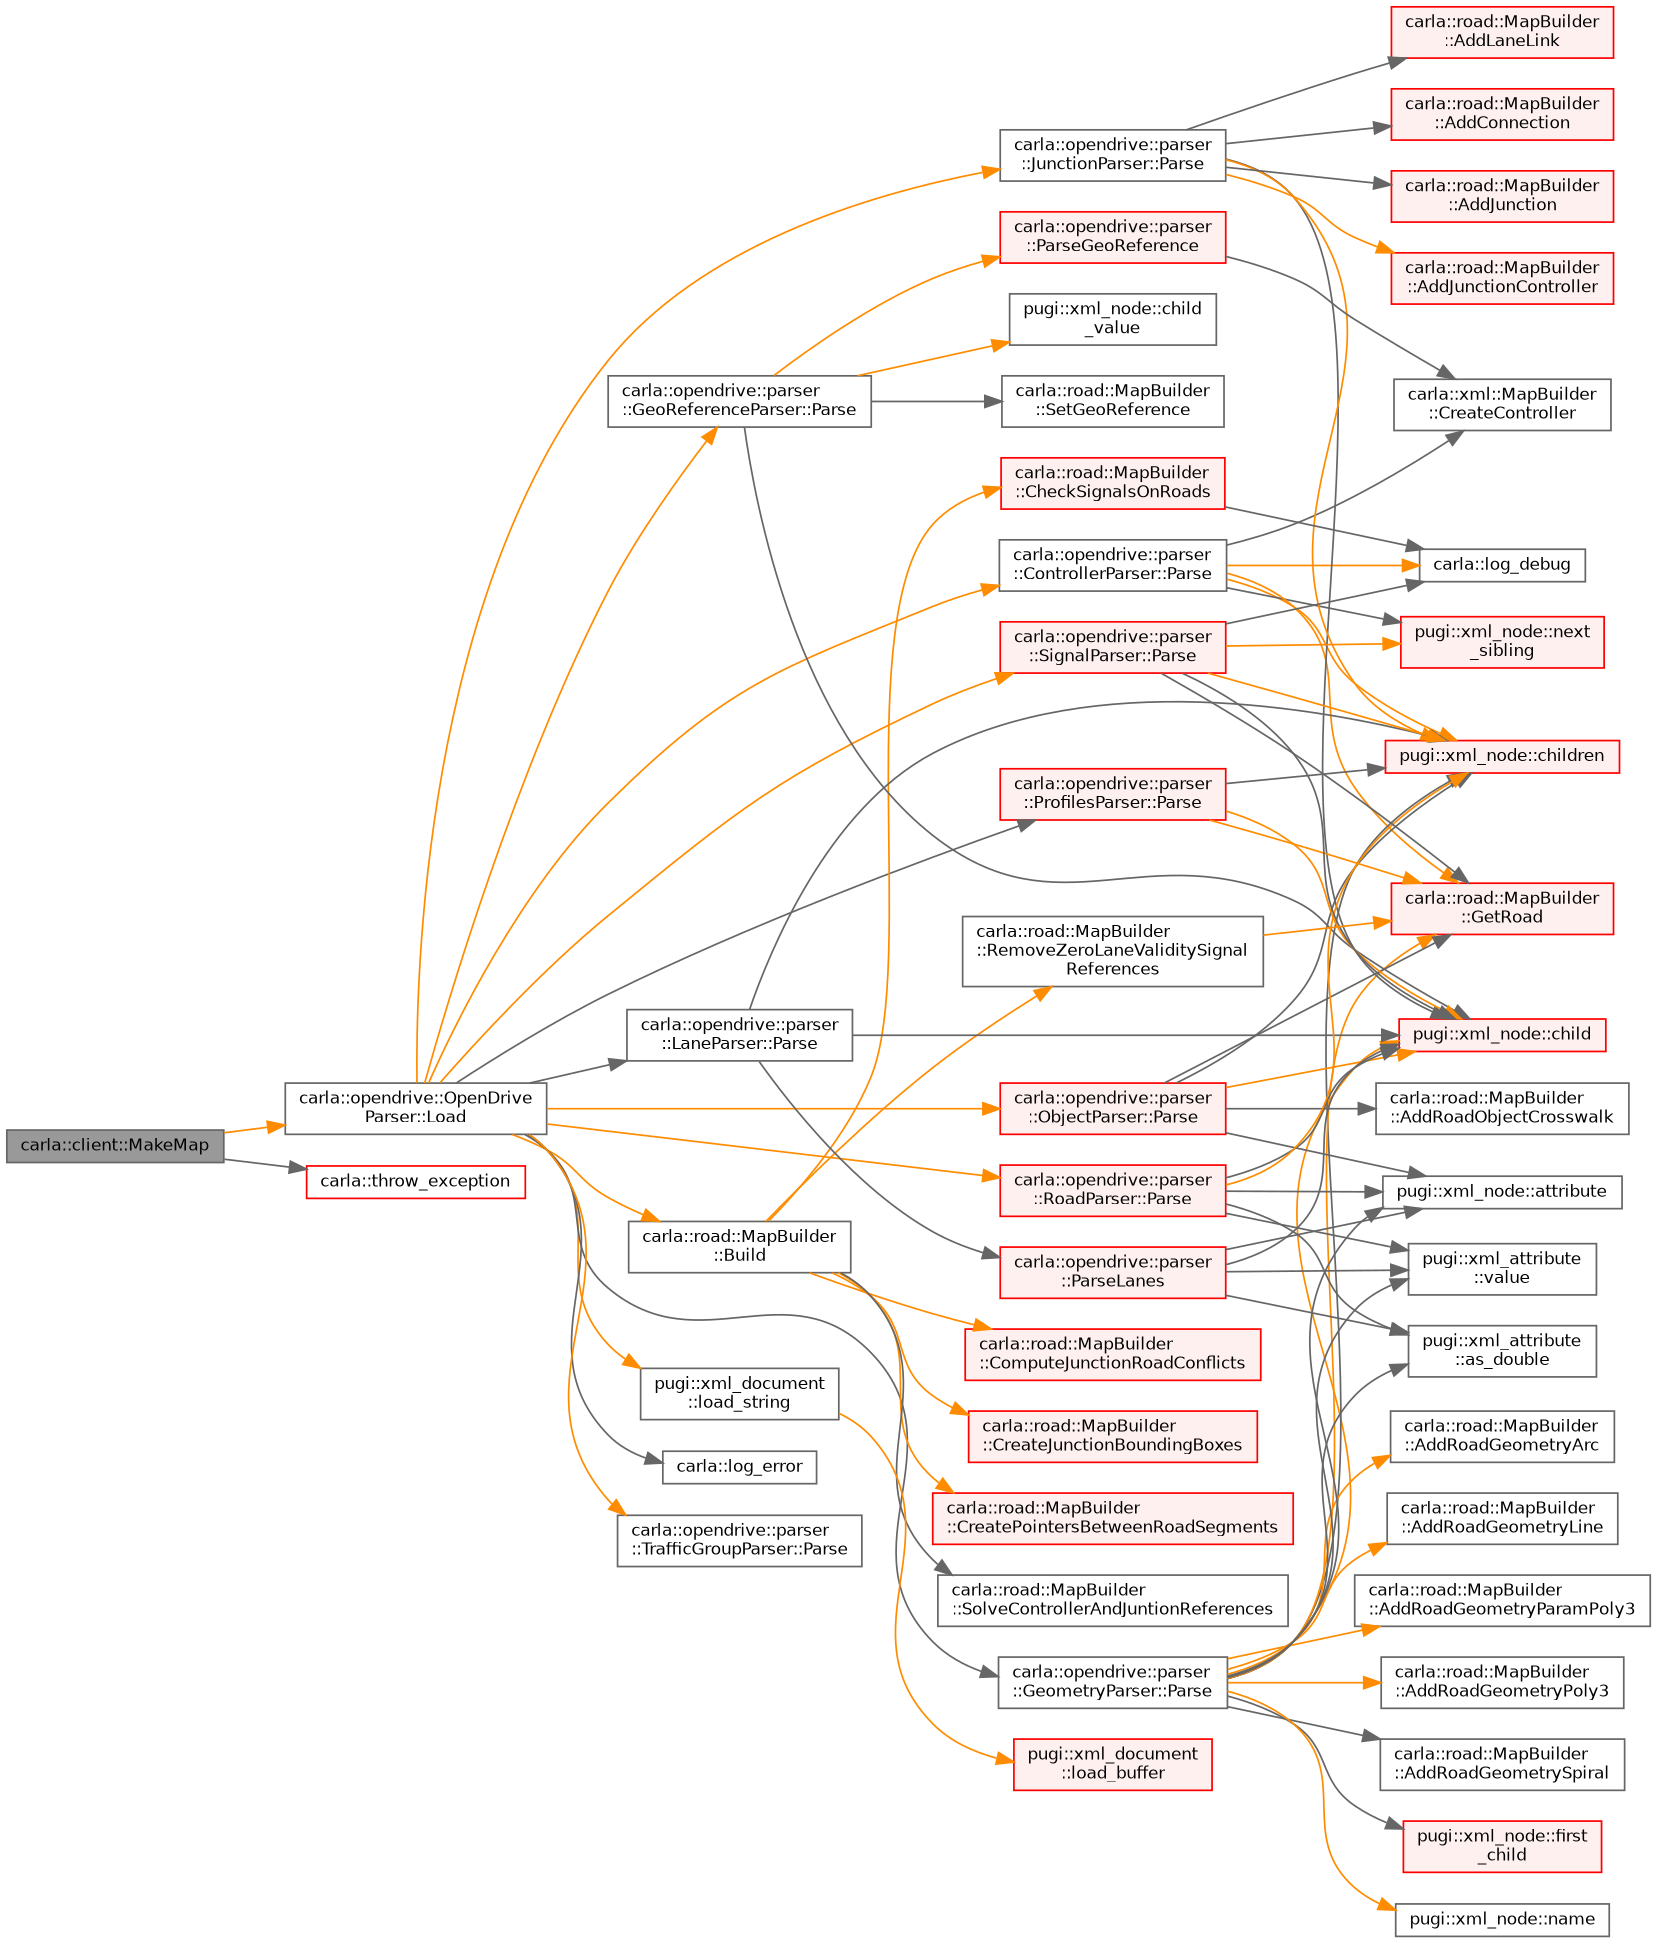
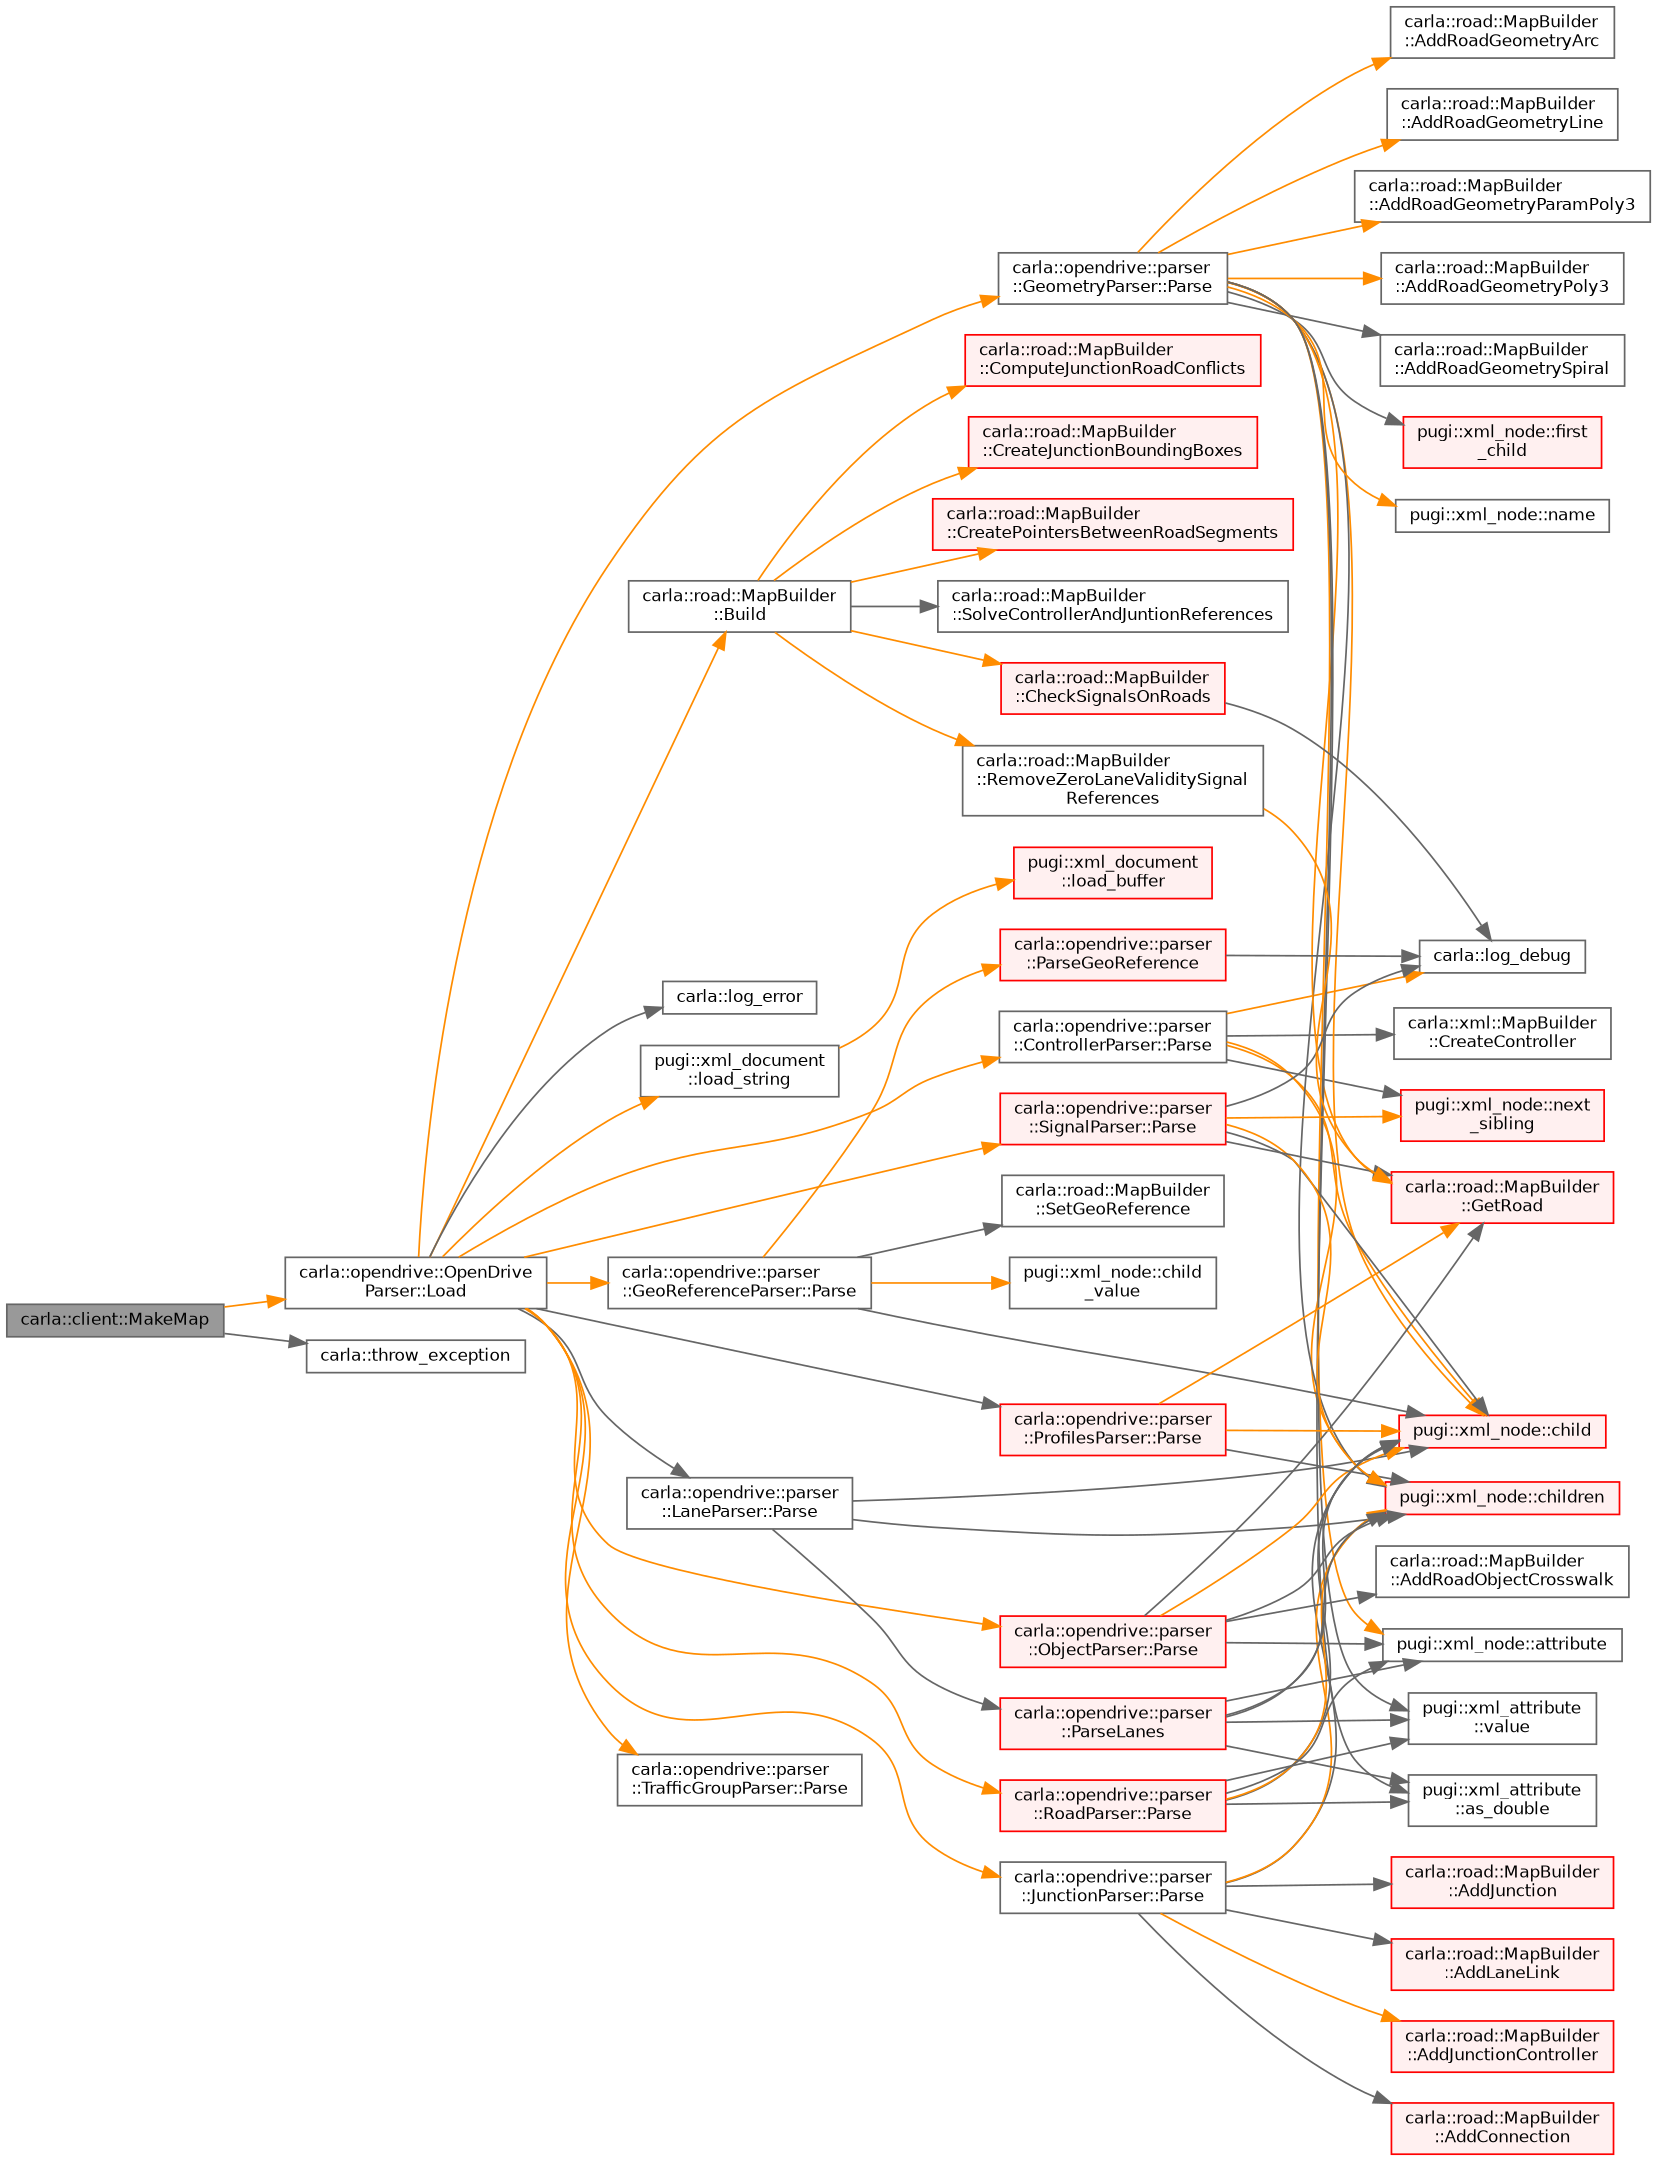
edge "carla::opendrive::parser ::ParseGeoReference" -> "carla::xml::MapBuilder ::CreateController": now "carla::opendrive::parser ::ParseGeoReference" -> "carla::log_debug"
edge "carla::opendrive::parser ::ControllerParser::Parse" -> "carla::road::MapBuilder ::GetRoad": now "carla::opendrive::parser ::ControllerParser::Parse" -> "pugi::xml_node::child"
node "carla::throw_exception": color red -> grey40
edge "carla::opendrive::OpenDrive Parser::Load" -> "carla::opendrive::parser ::GeometryParser::Parse": color gray40 -> darkorange
edge "carla::opendrive::parser ::GeometryParser::Parse" -> "pugi::xml_node::attribute": color gray40 -> darkorange
edge "carla::opendrive::parser ::ParseLanes" -> "pugi::xml_node::children": added
